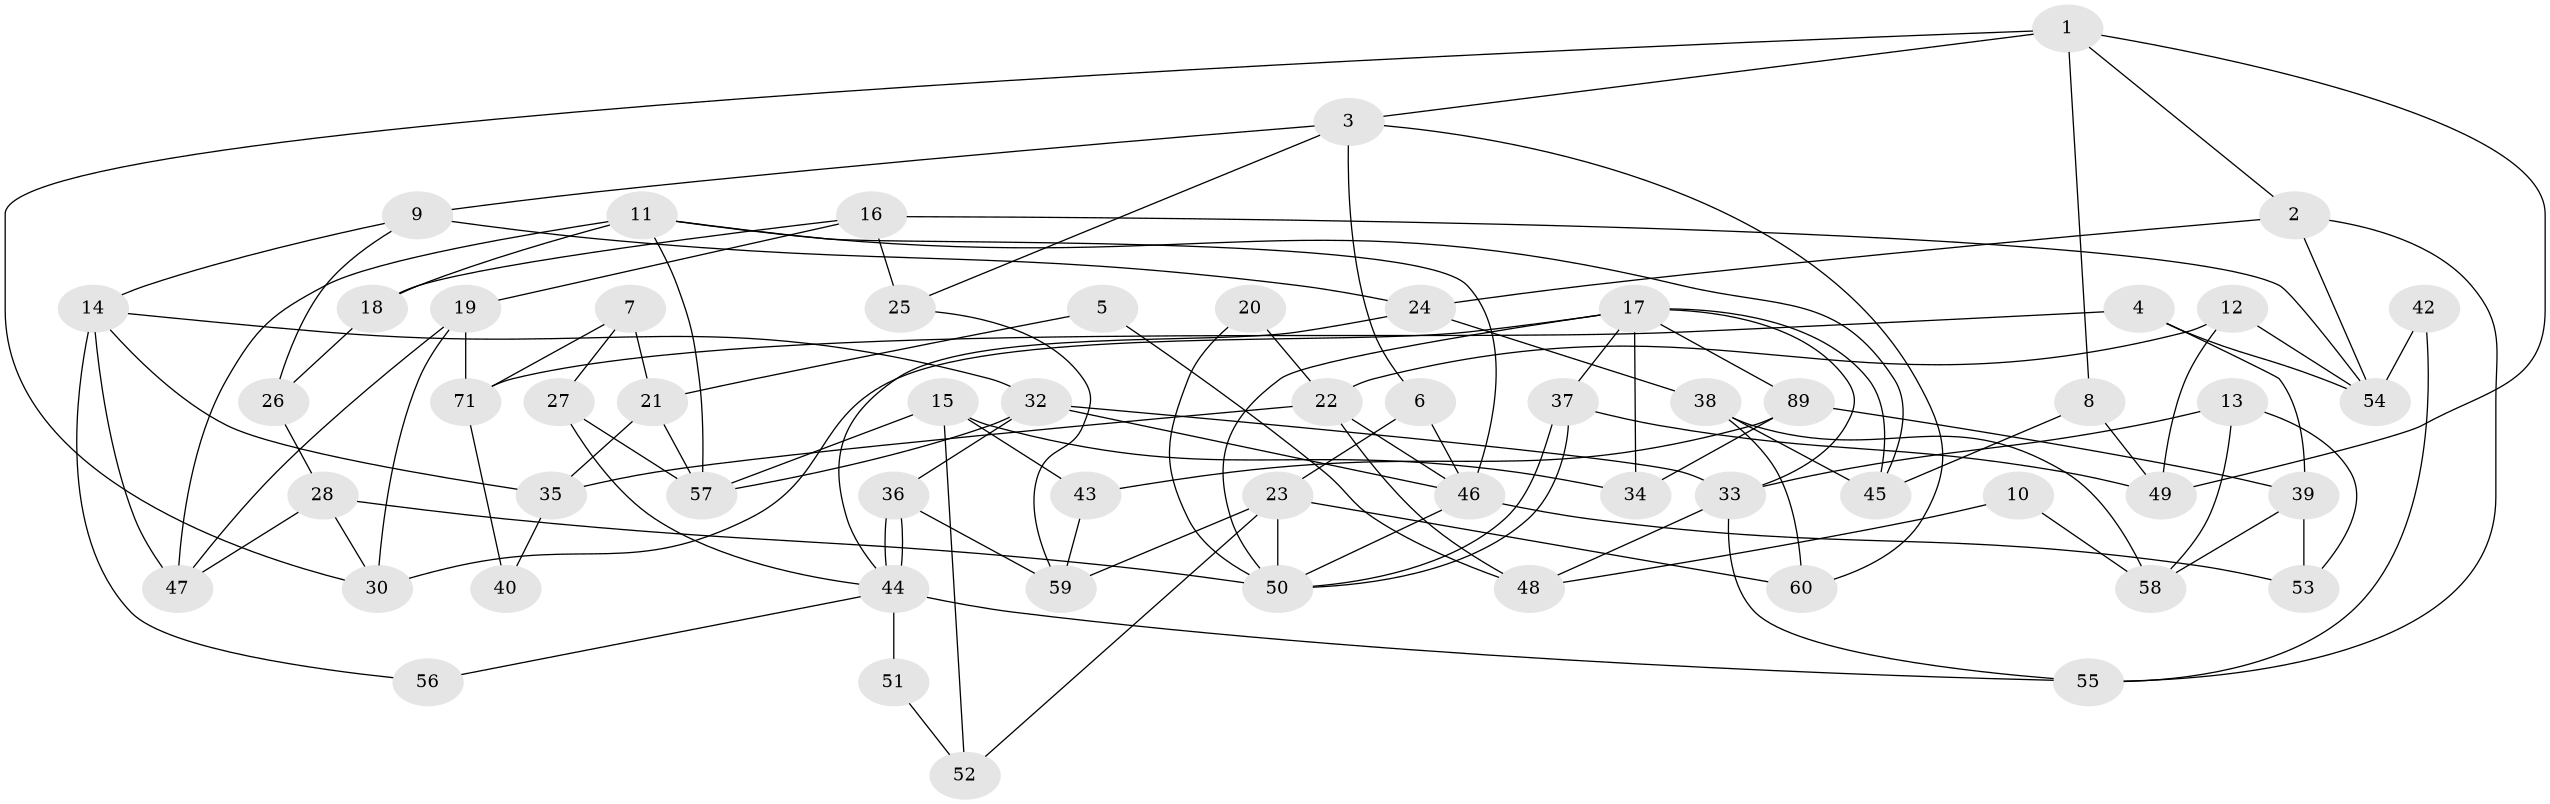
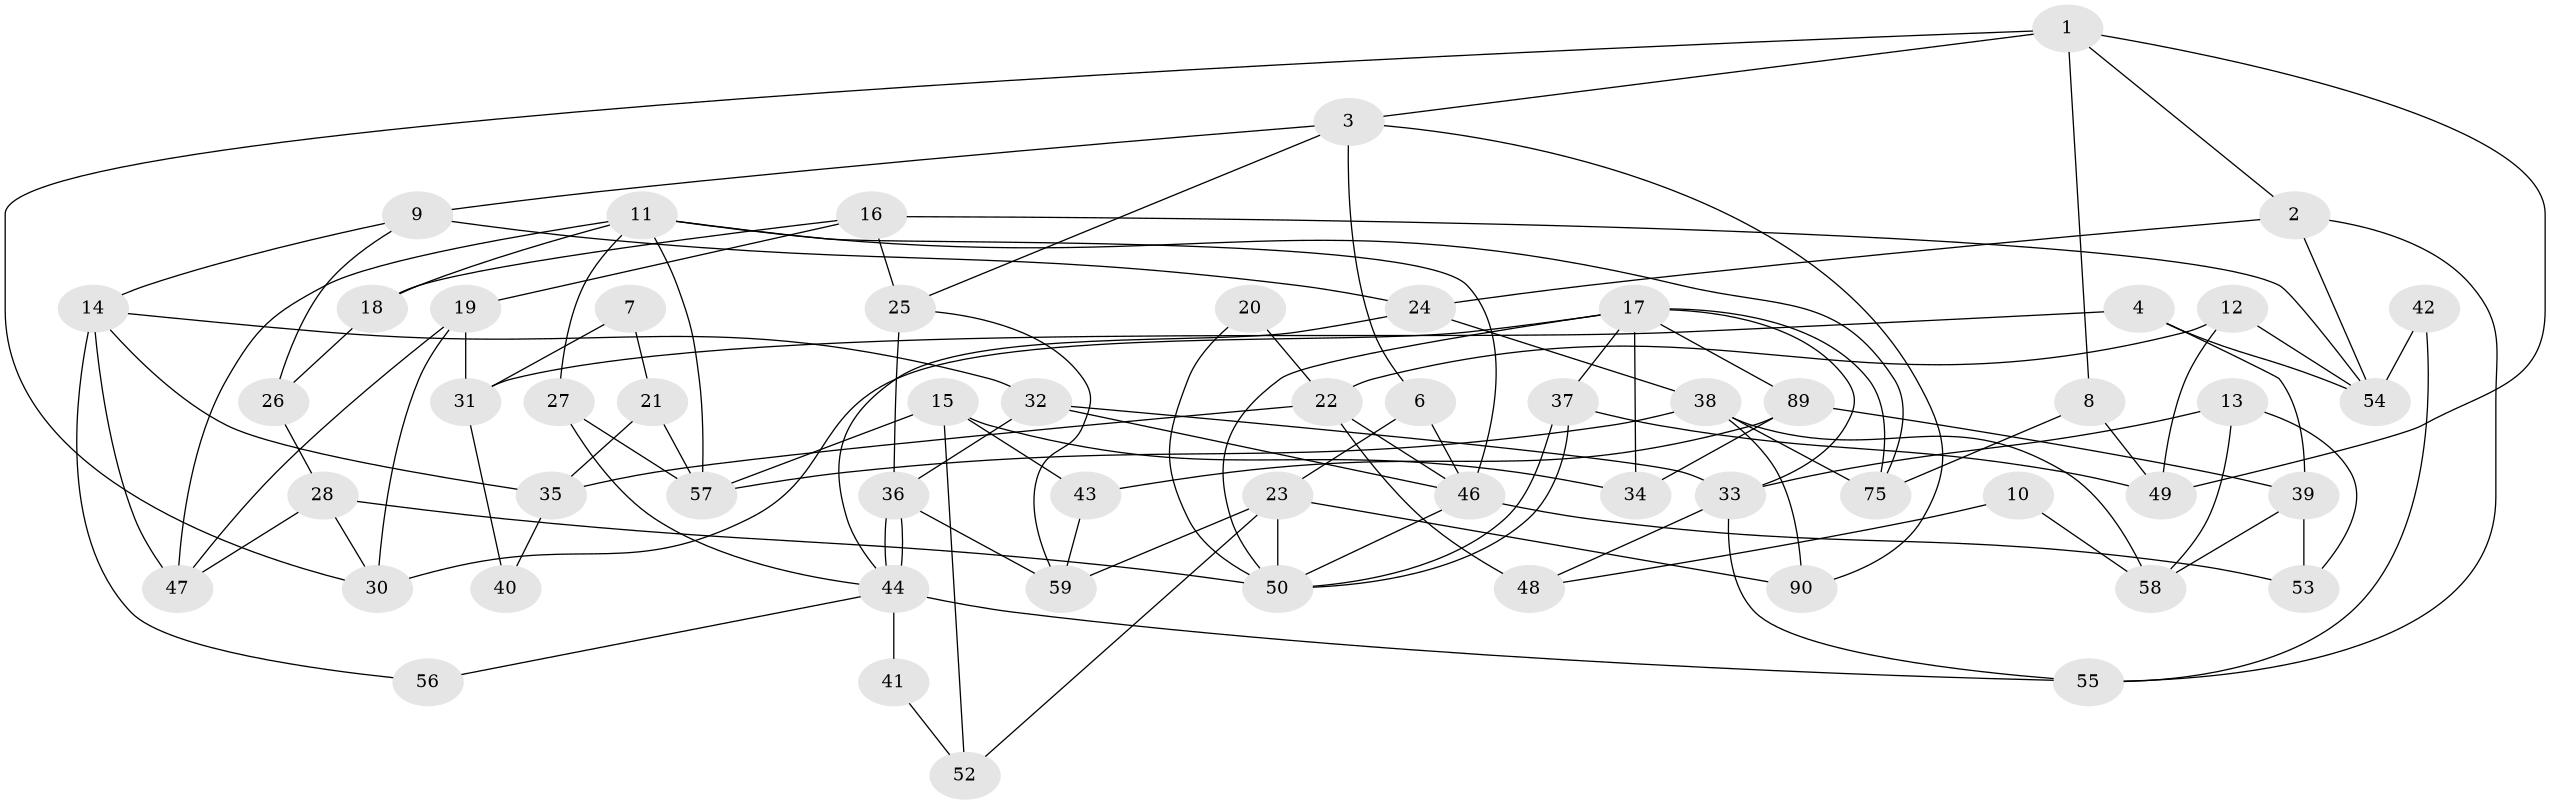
node "5": removed
edge "7" -- "27": now "11" -- "27"
node "71": label "71" -> "31"
edge "25" -- "36": added
edge "32" -- "57": now "38" -- "57"
node "45": label "45" -> "75"
node "60": label "60" -> "90"
node "51": label "51" -> "41"
